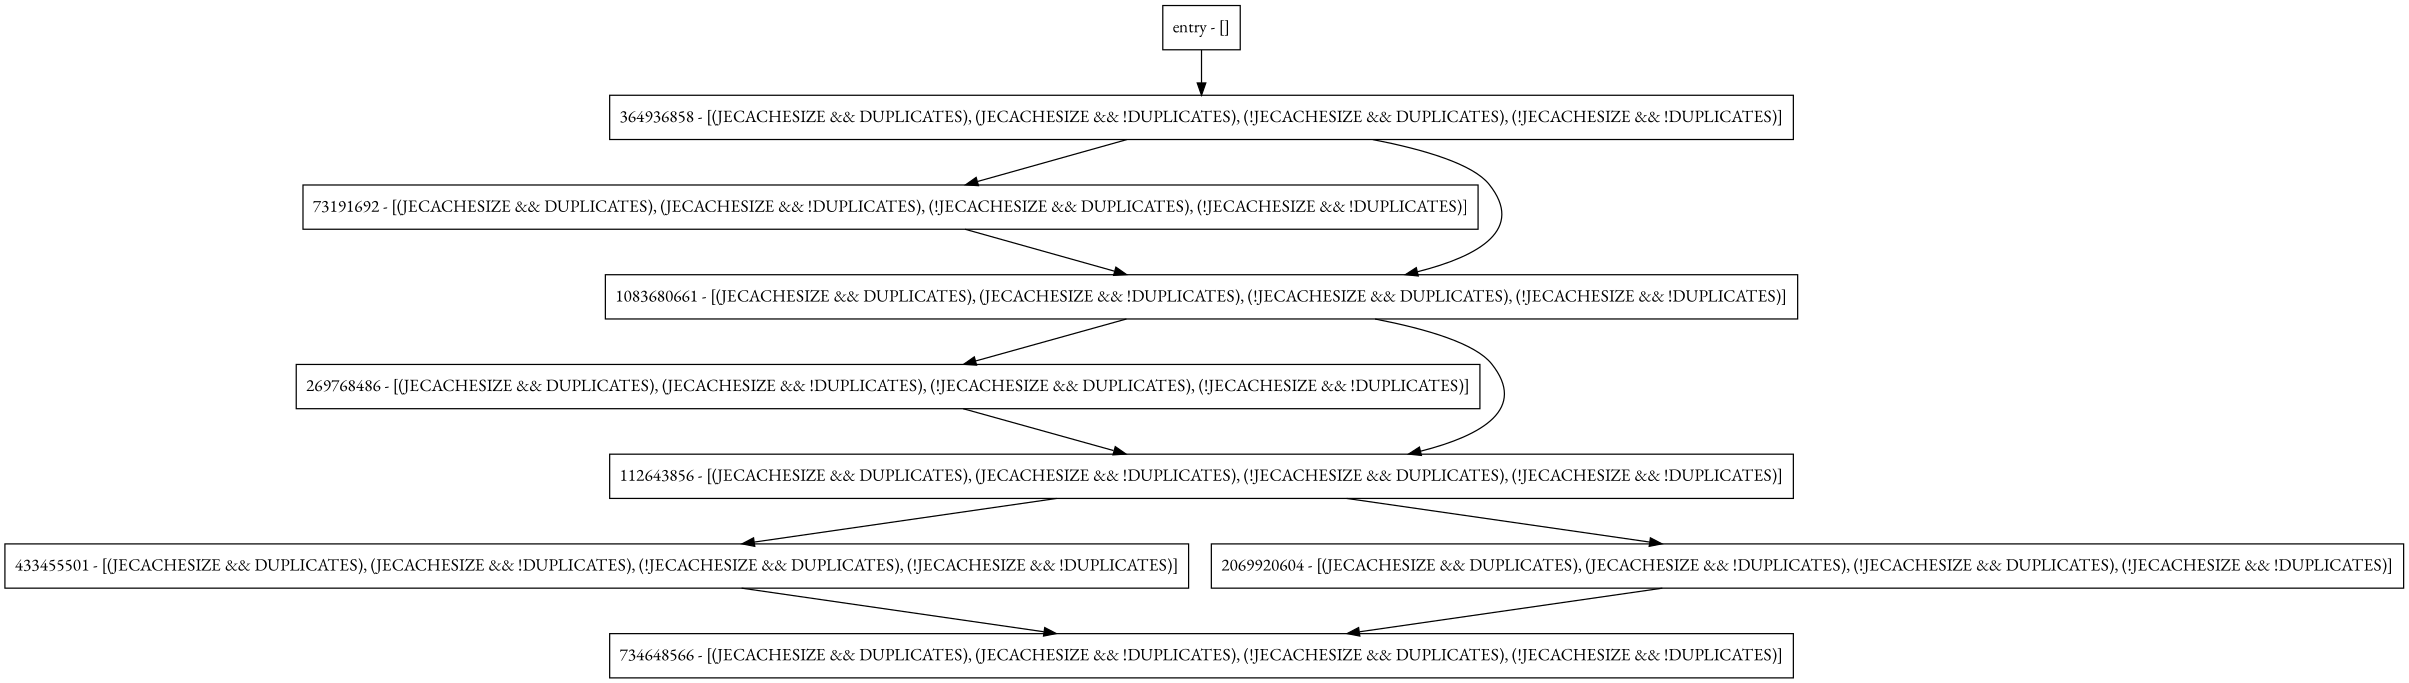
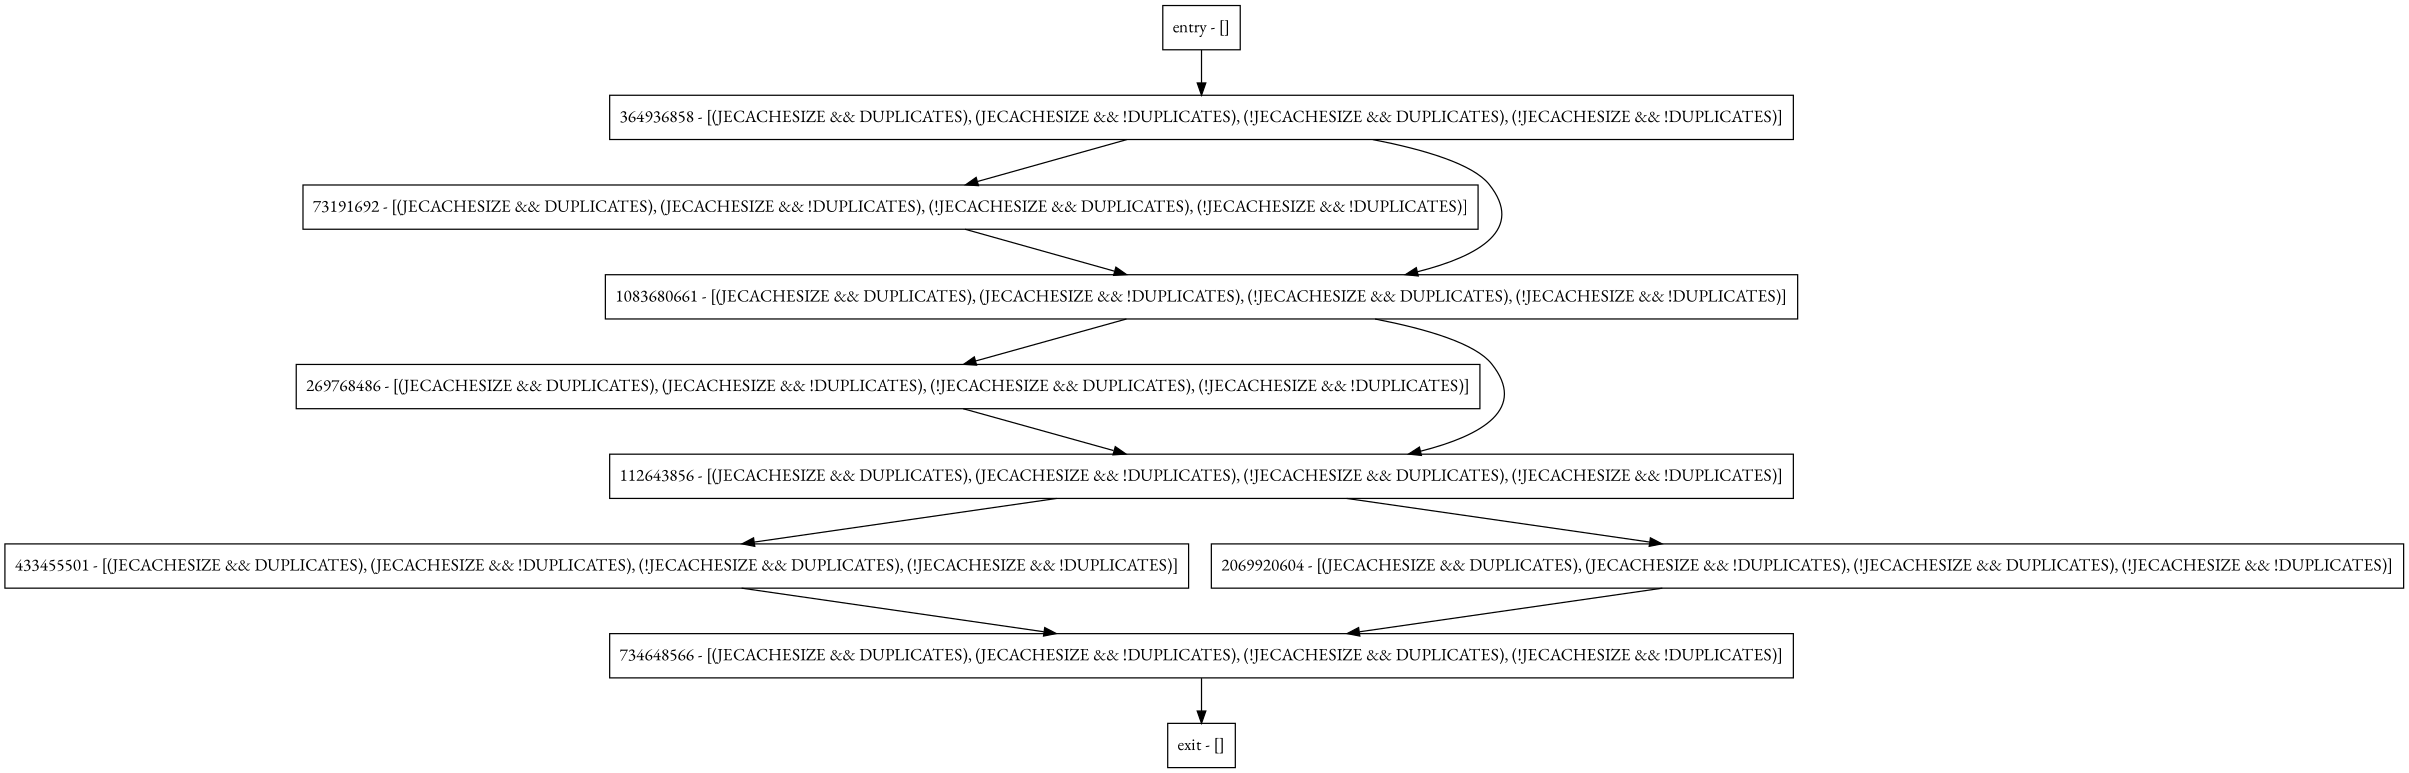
node "exit - []": added
